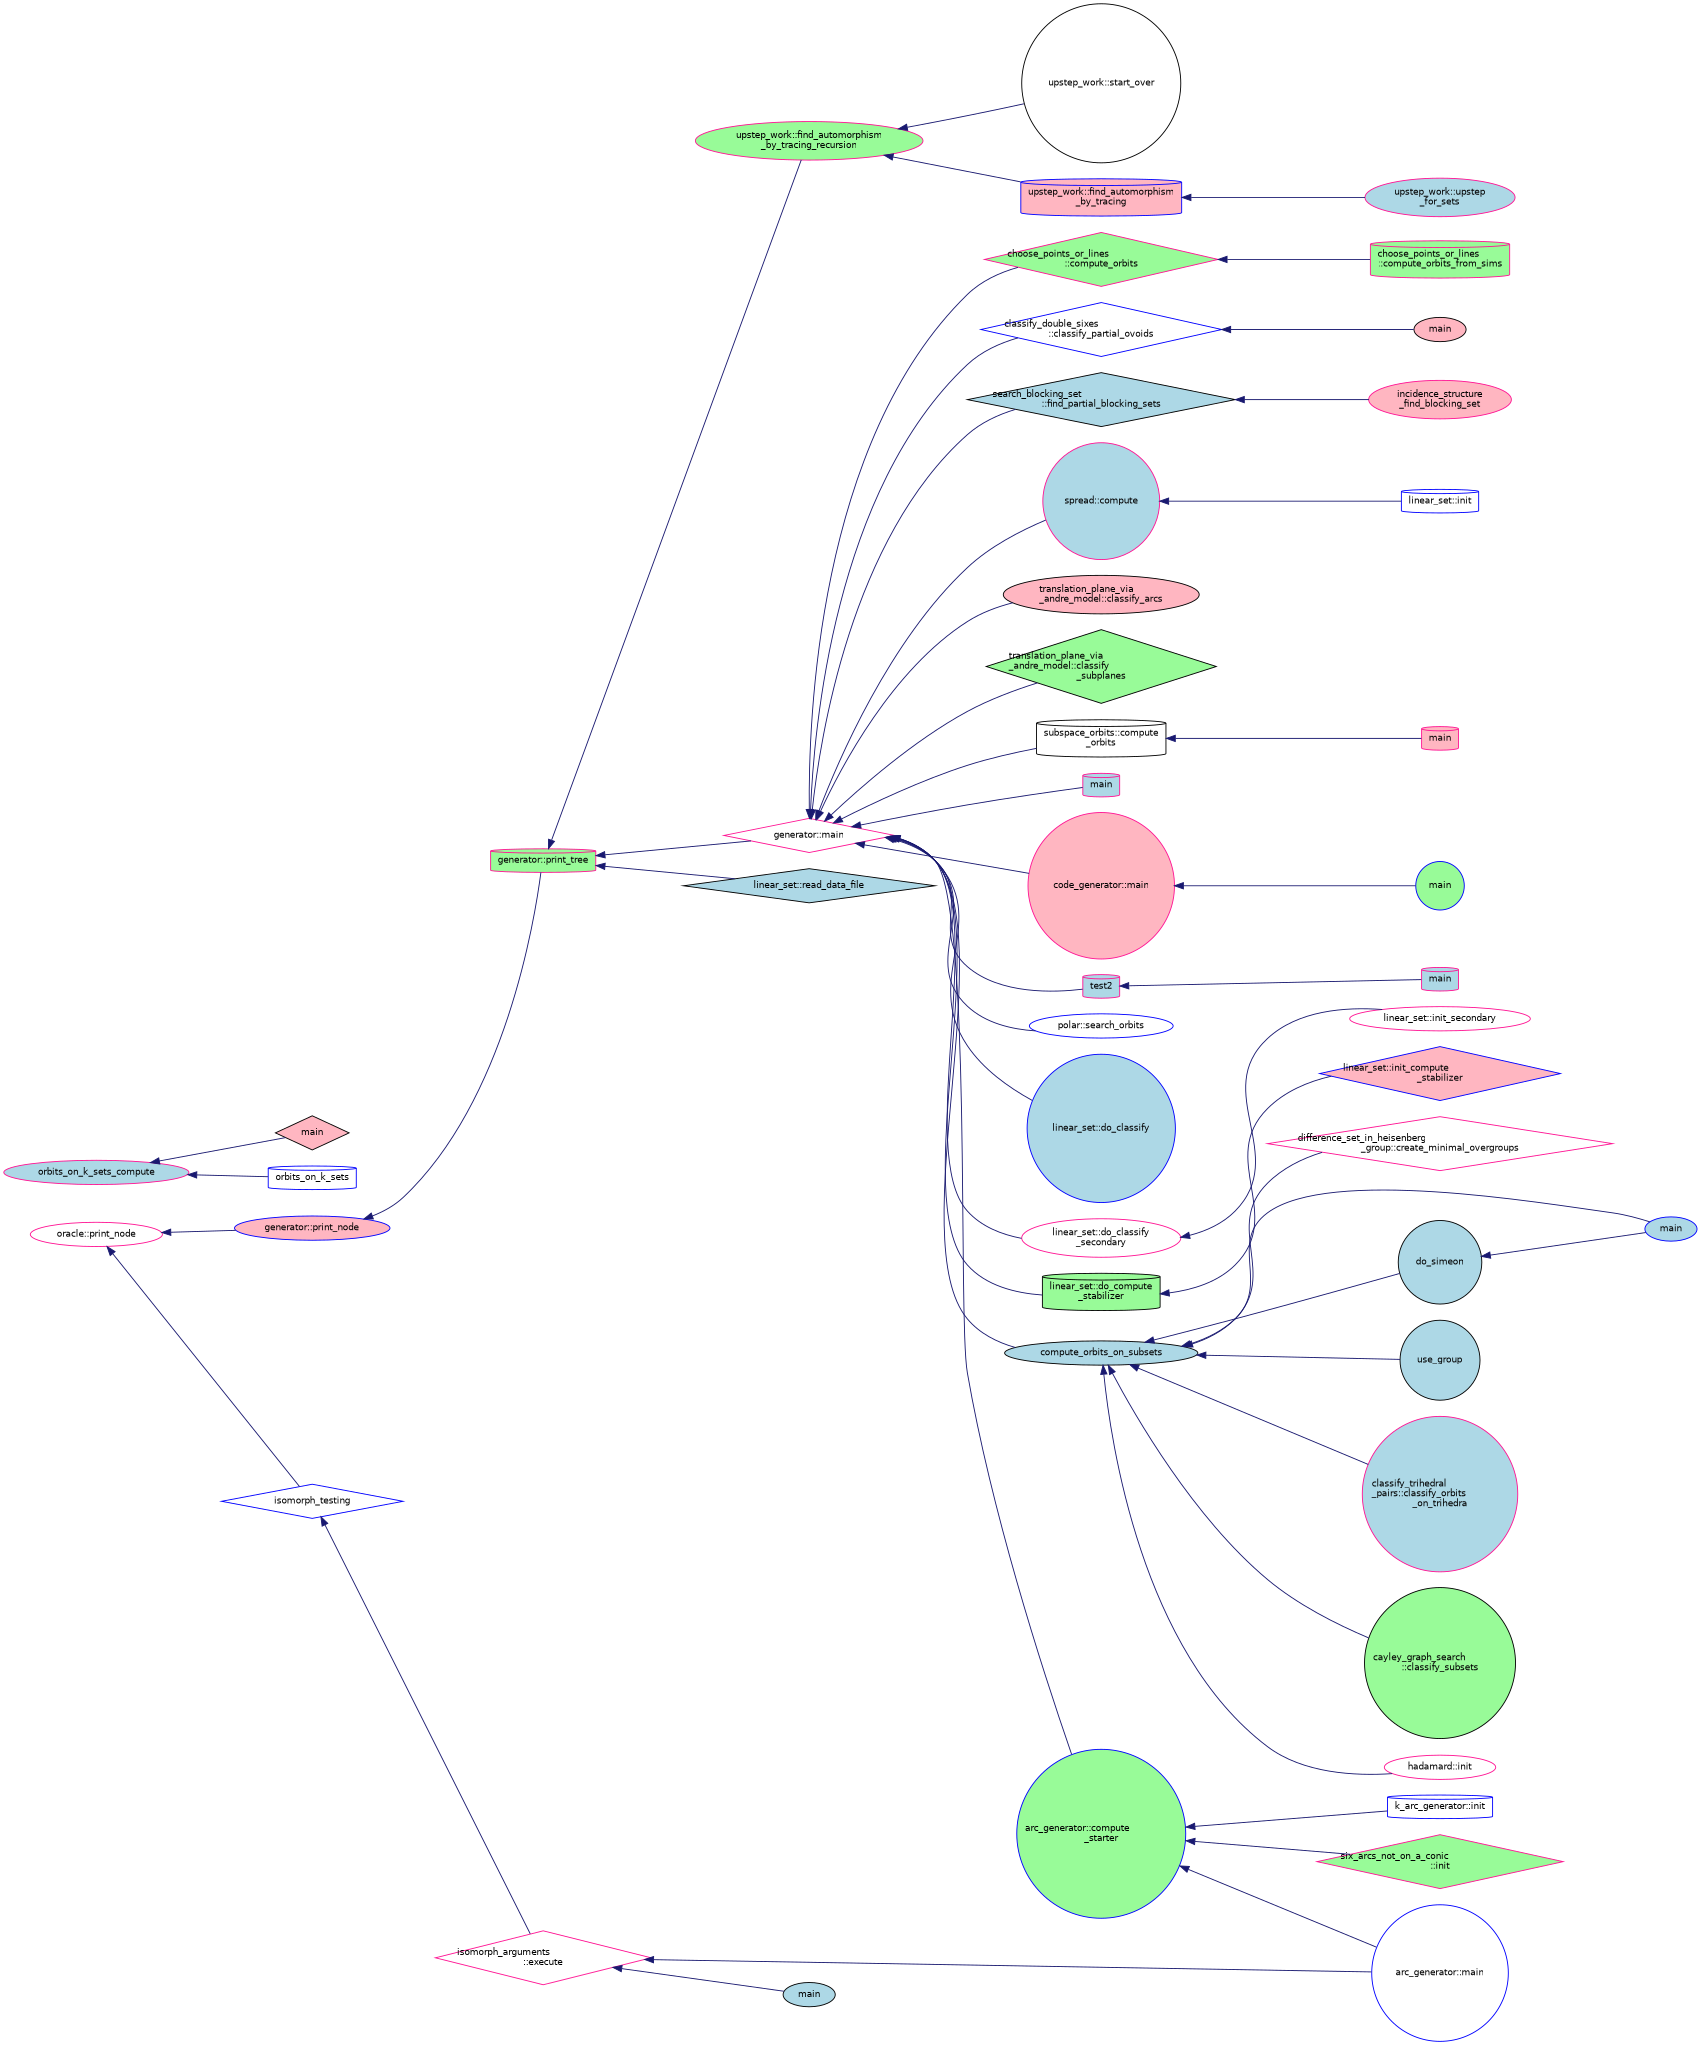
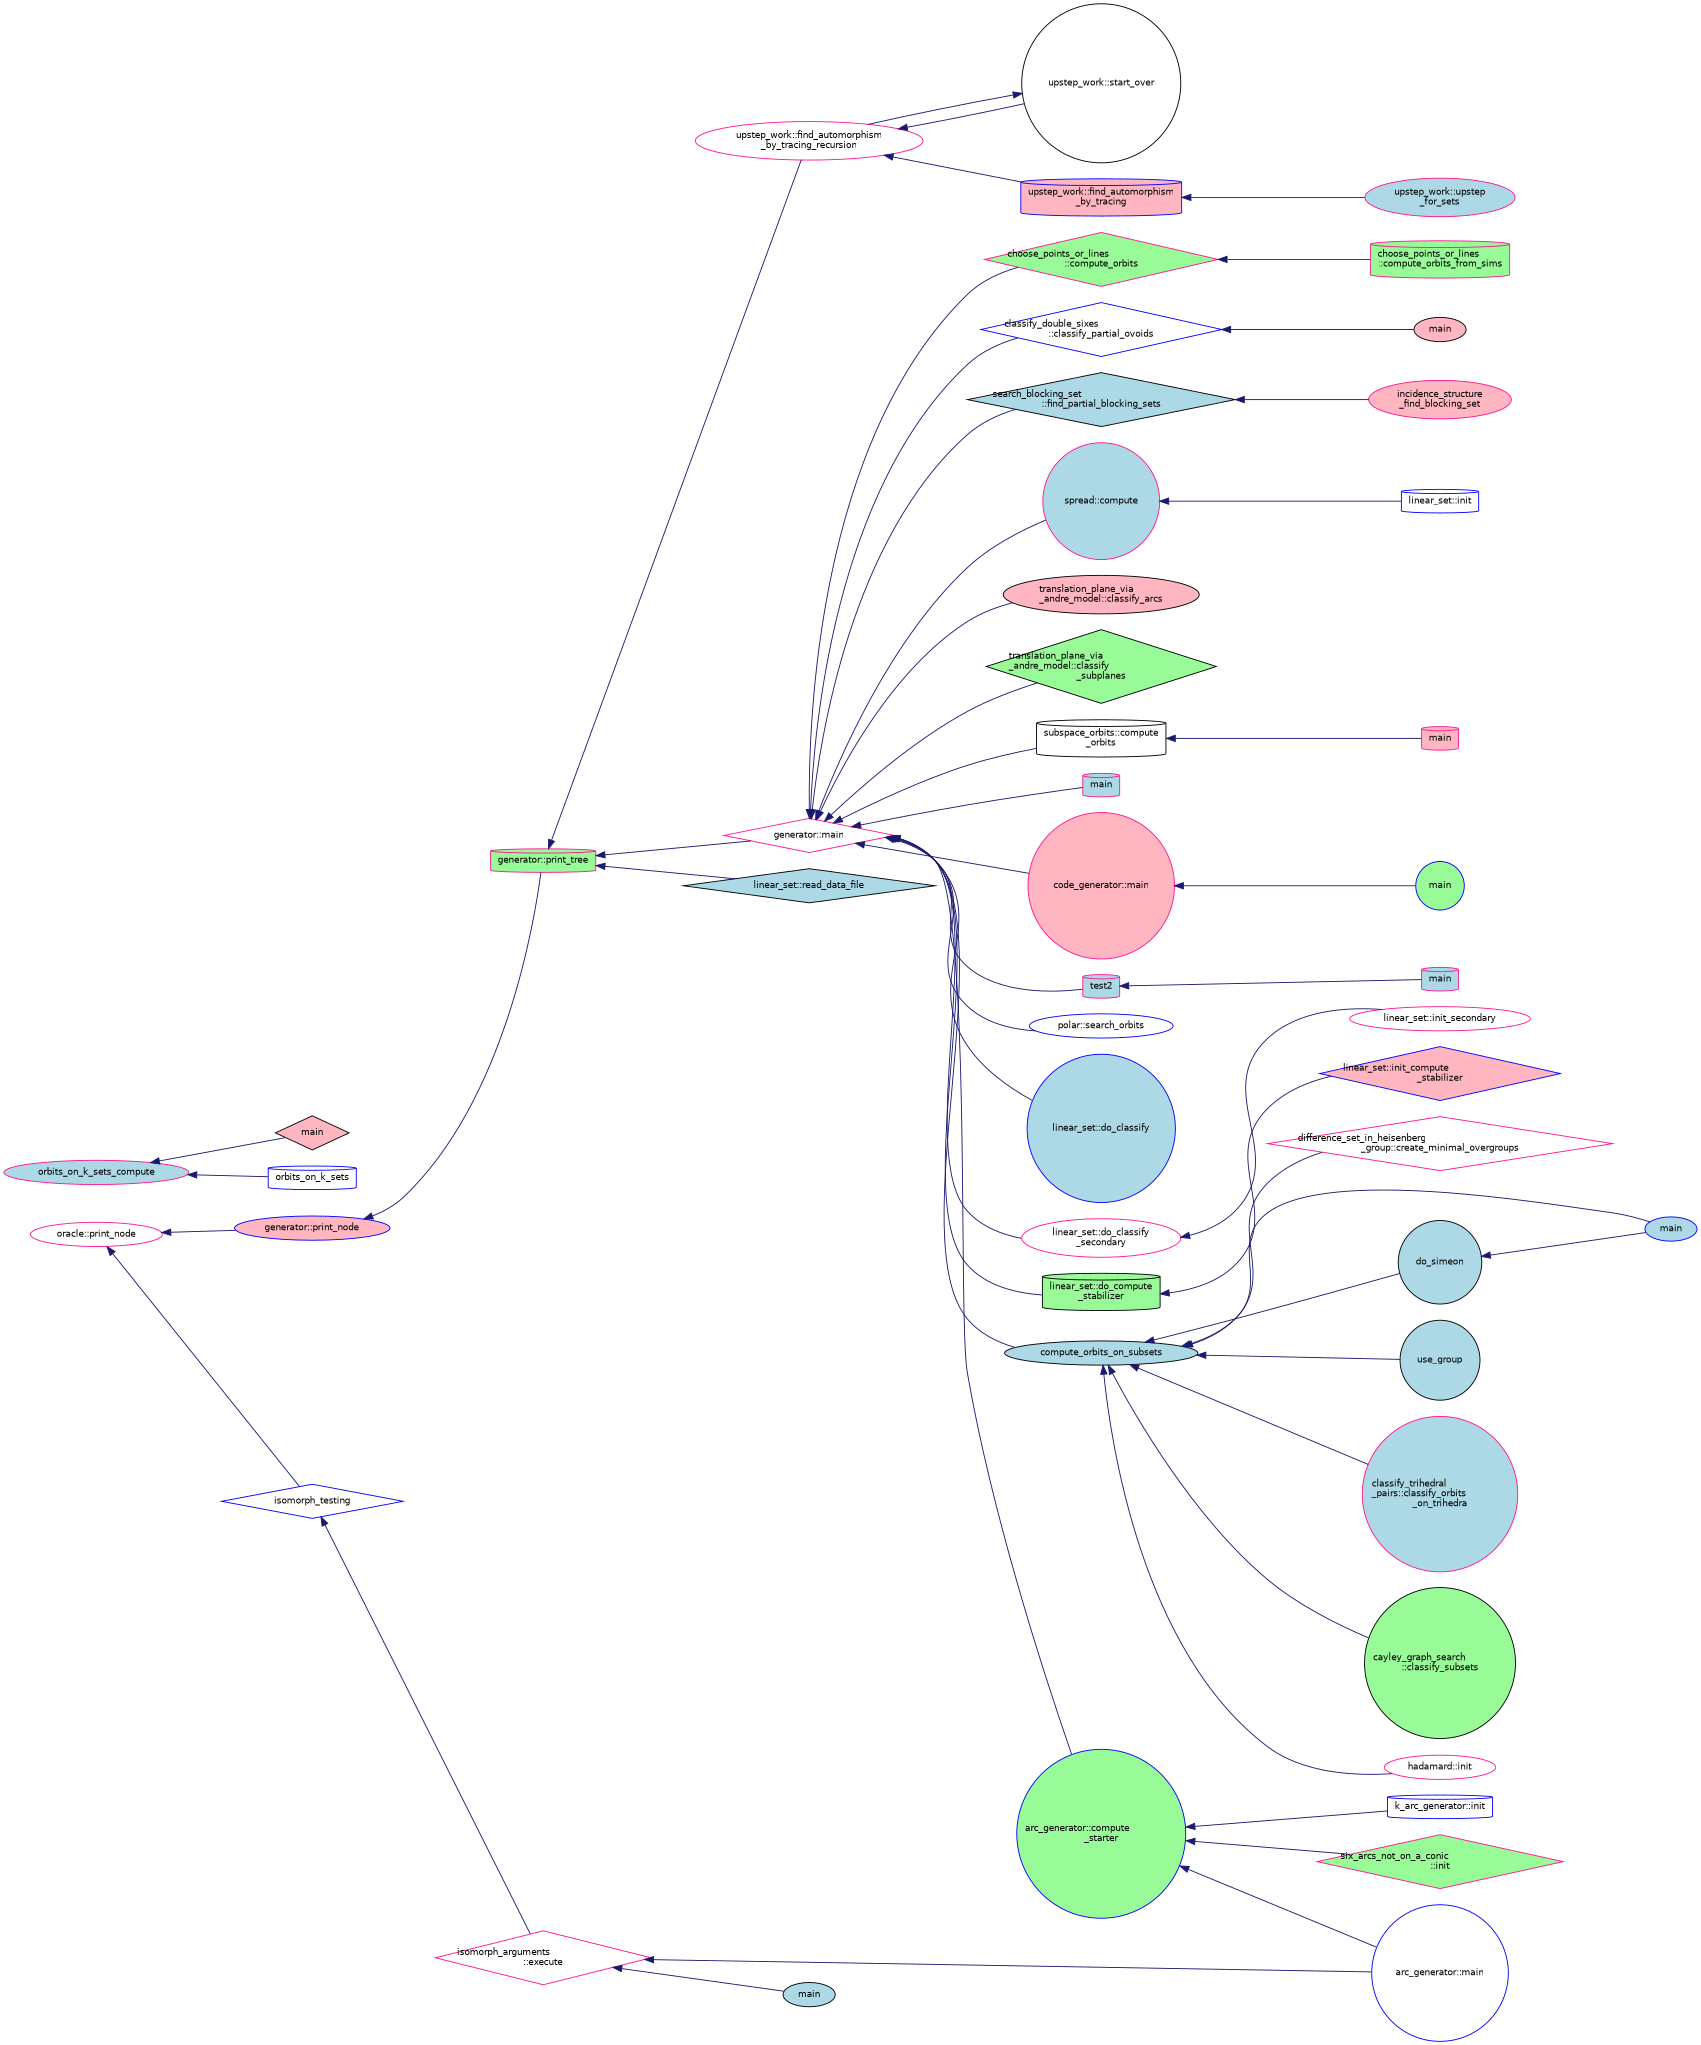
edge "upstep_work::find_automorphism _by_tracing_recursion" -> "upstep_work::start_over": added
node "upstep_work::find_automorphism _by_tracing_recursion": fillcolor palegreen -> white
